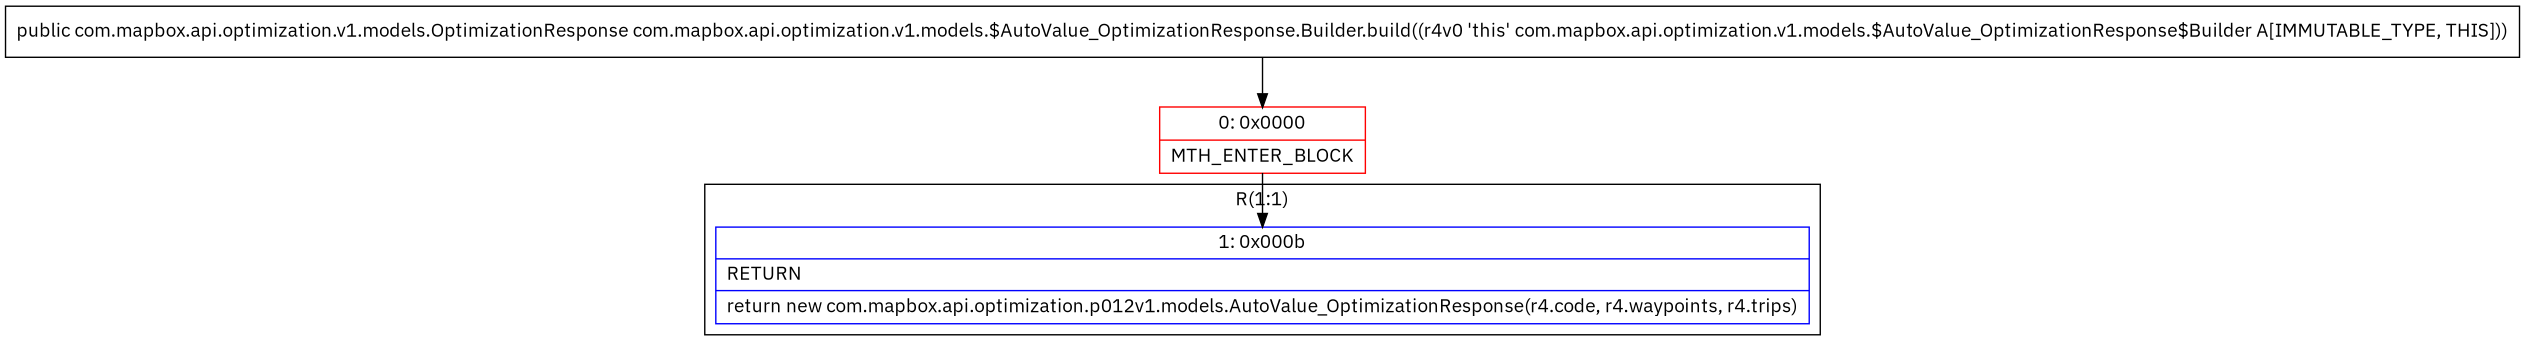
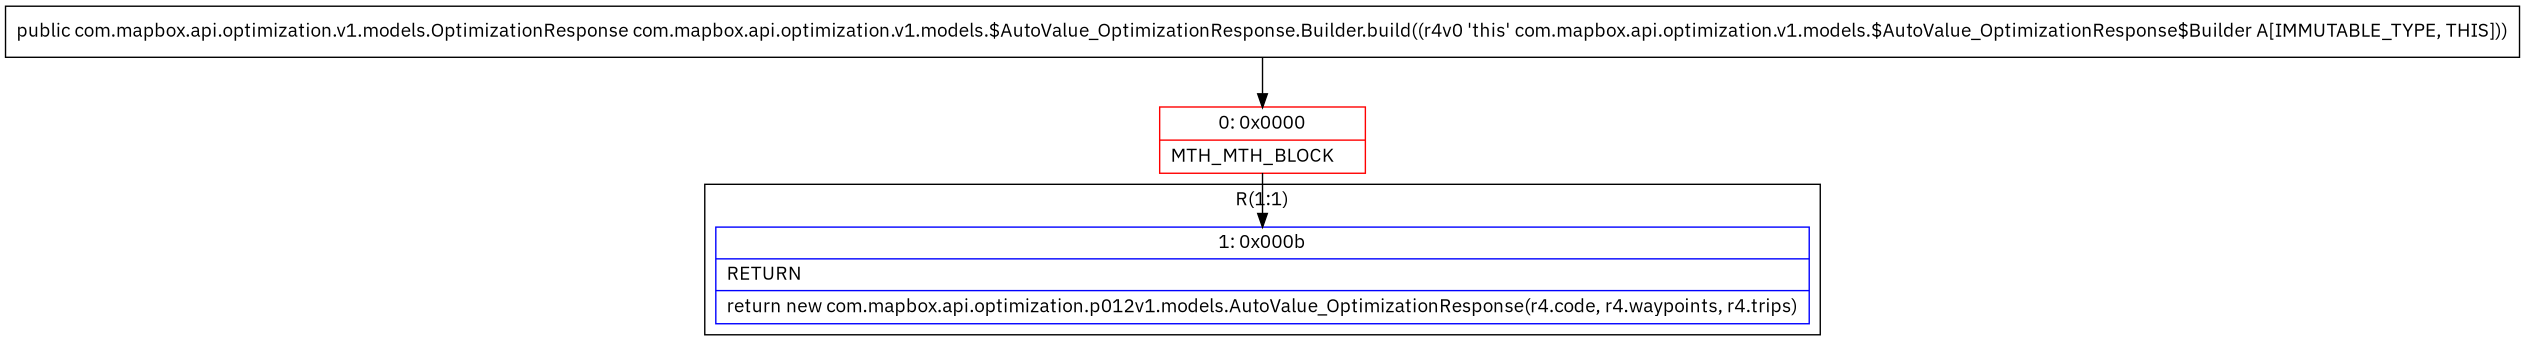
node "0: 0x0000": text "MTH_ENTER_BLOCK" -> "MTH_MTH_BLOCK"
